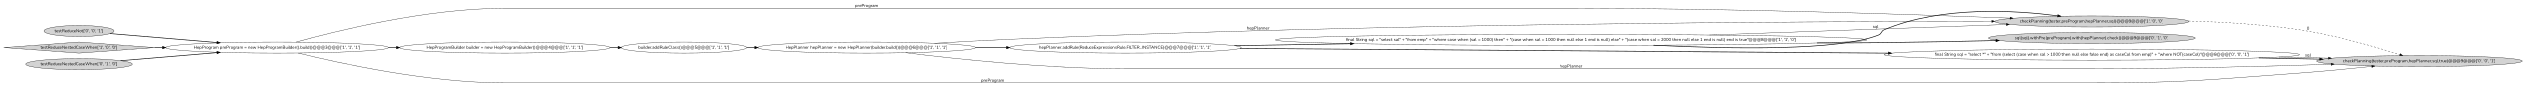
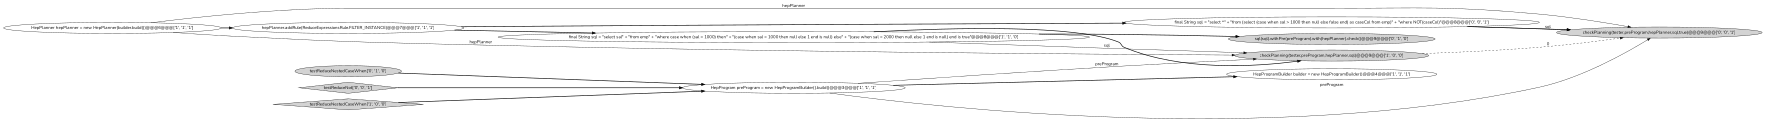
node "testReduceNot['0', '0', '1']": shape ellipse -> diamond
node "builder.addRuleClass()@@@5@@@['1', '1', '1']": removed
